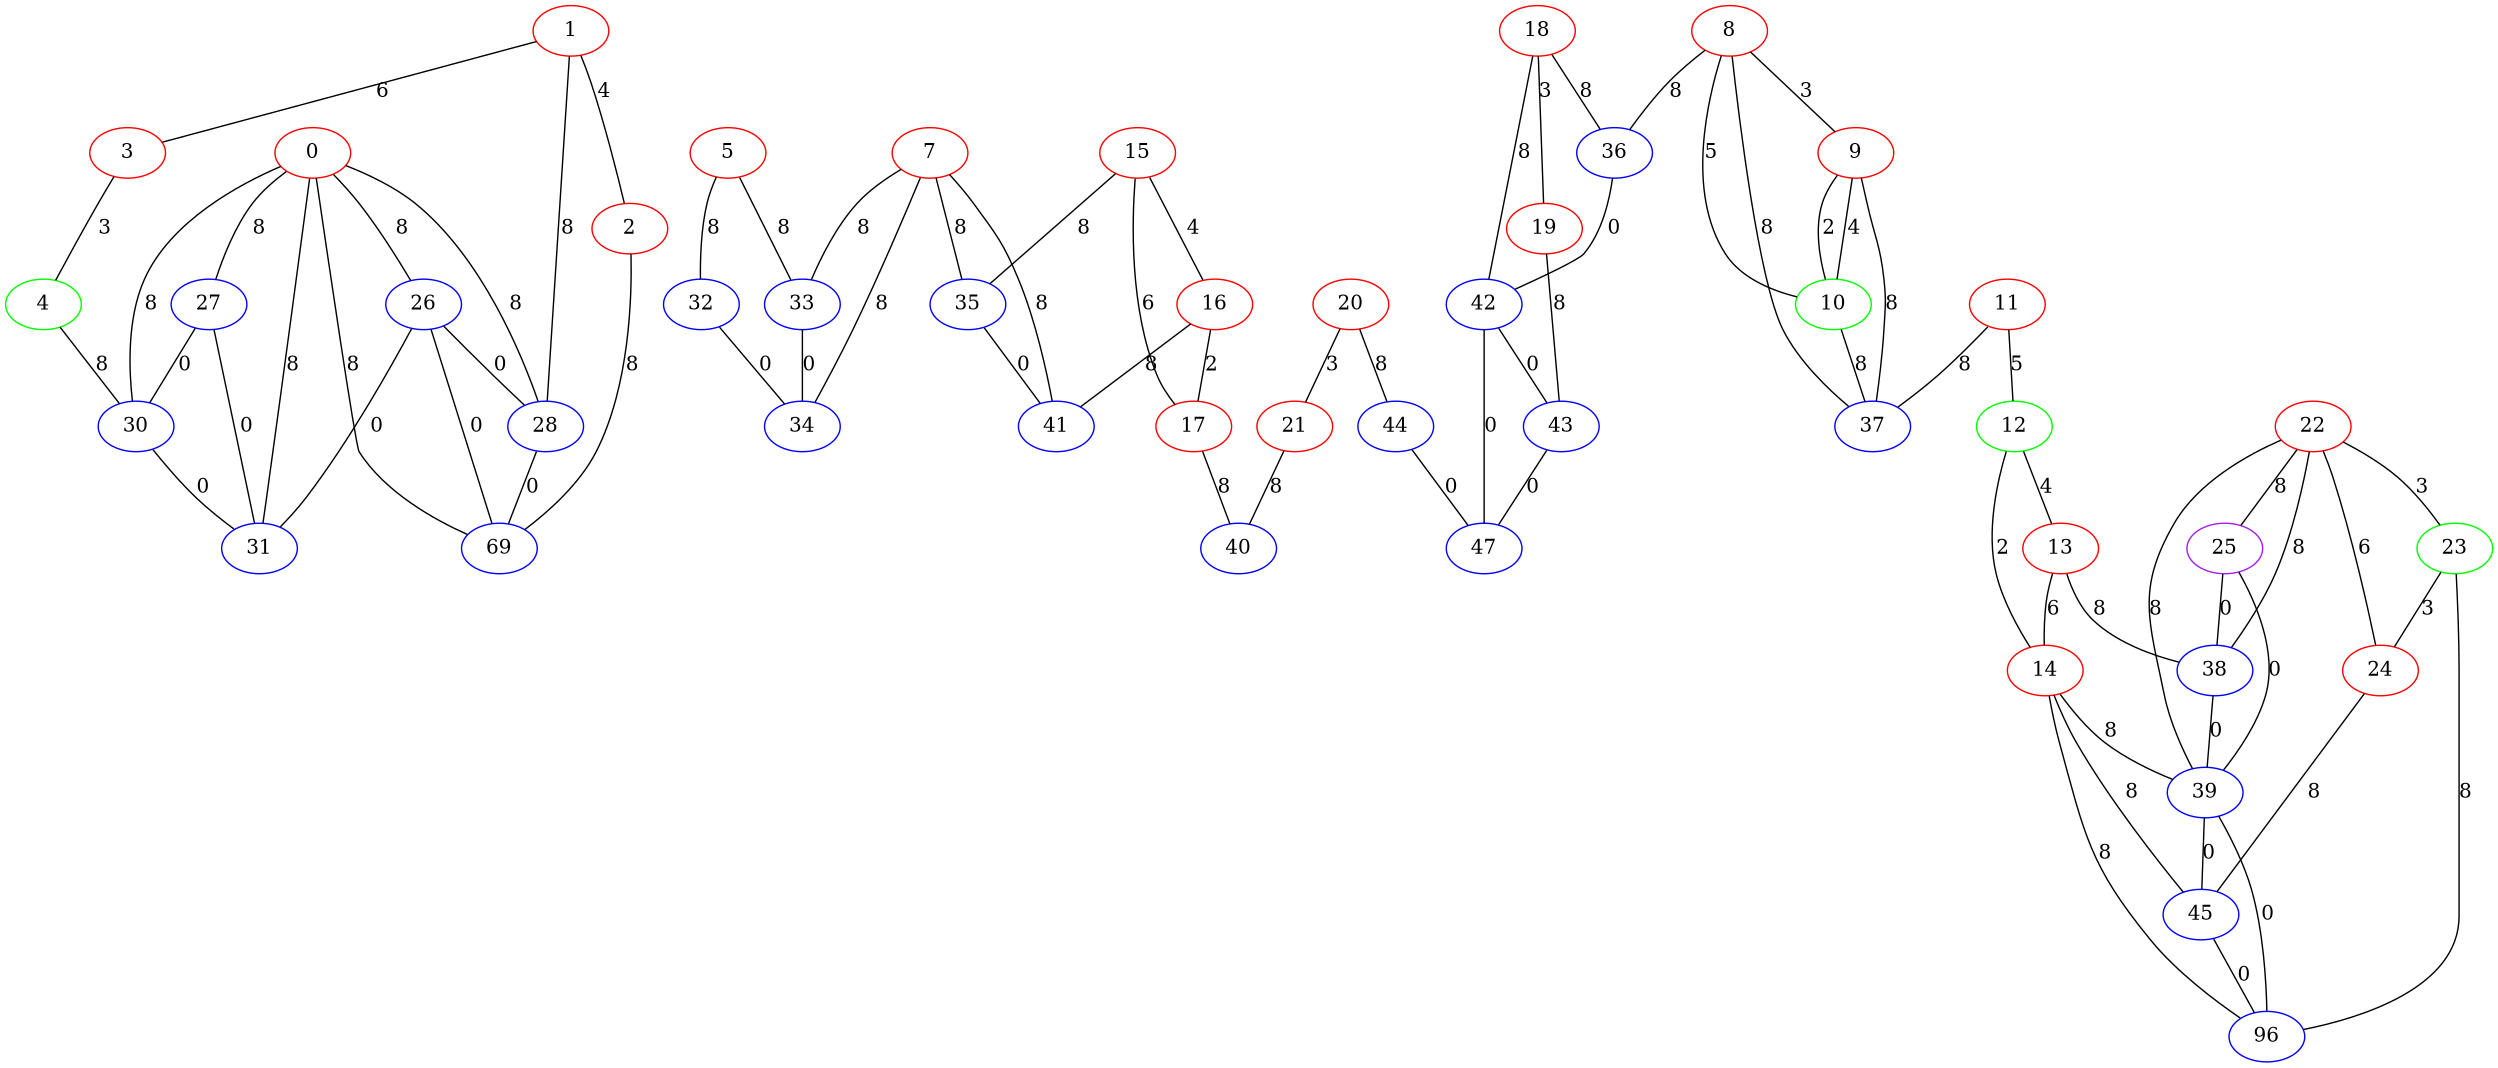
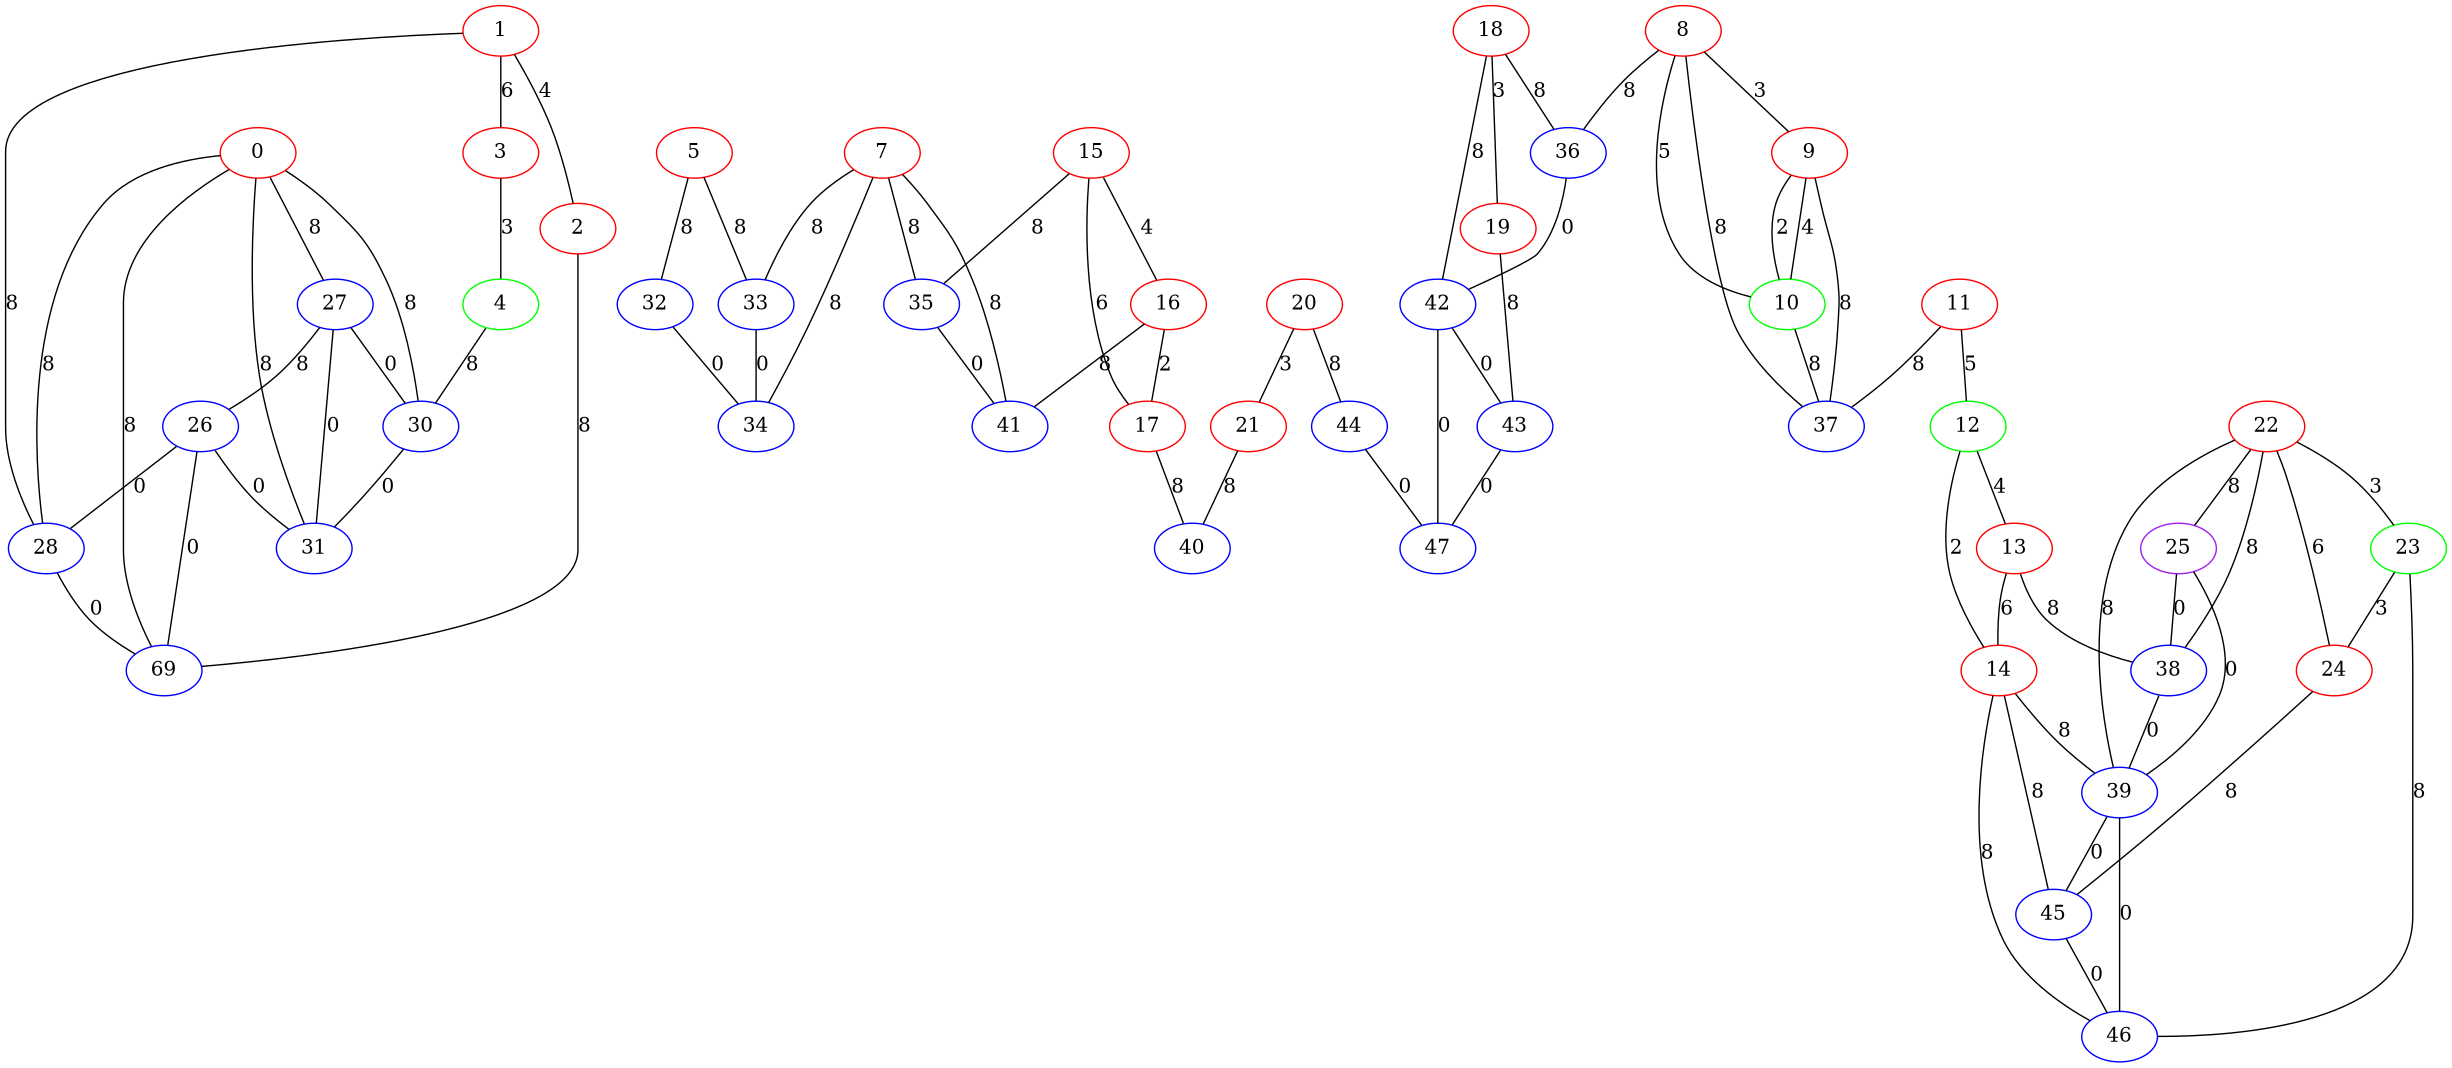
edge "0" -- "26": now "27" -- "26"
node "96": label "96" -> "46"
